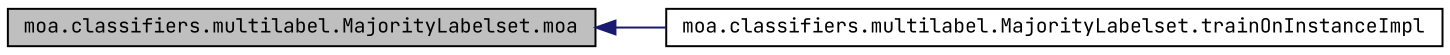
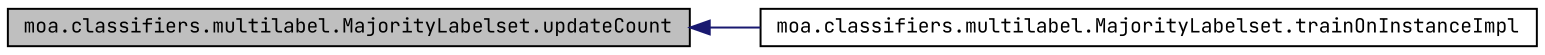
node "moa.classifiers.multilabel.MajorityLabelset.moa": label "moa.classifiers.multilabel.MajorityLabelset.moa" -> "moa.classifiers.multilabel.MajorityLabelset.updateCount"
